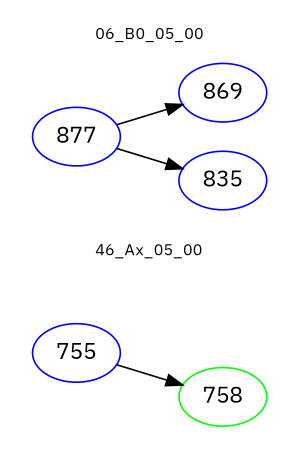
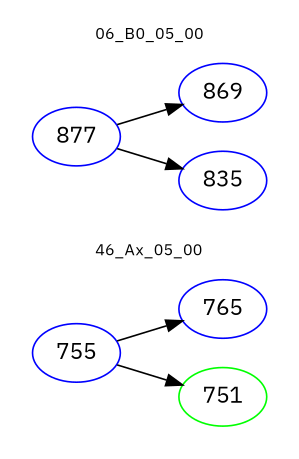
node "765": added
node "758": label "758" -> "751"
